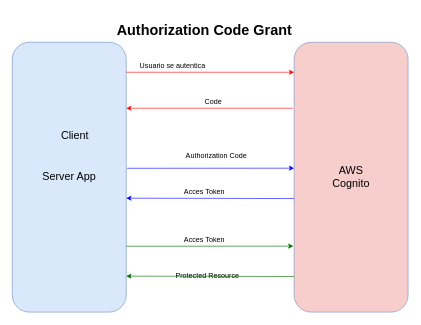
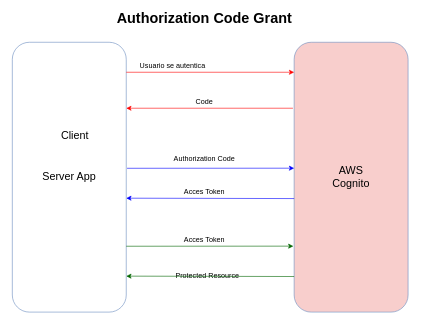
node "Authorization Code Grant": moved (204, 30) -> (204, 18)
node "Code": moved (213, 102) -> (204, 102)
node "Authorization Code": moved (216, 156) -> (204, 159)
node "Server App": fillcolor #dae8fc -> #ffffff
